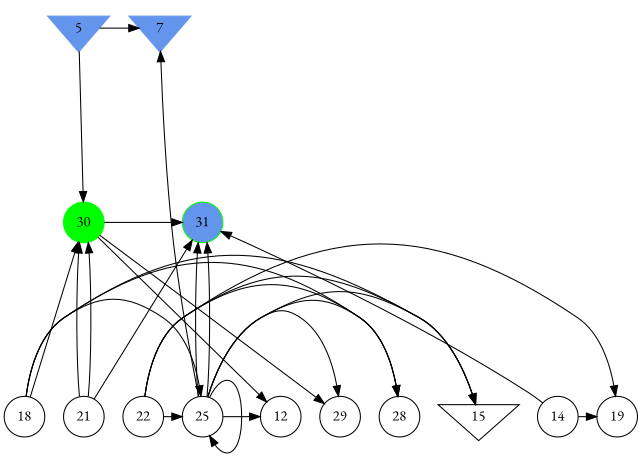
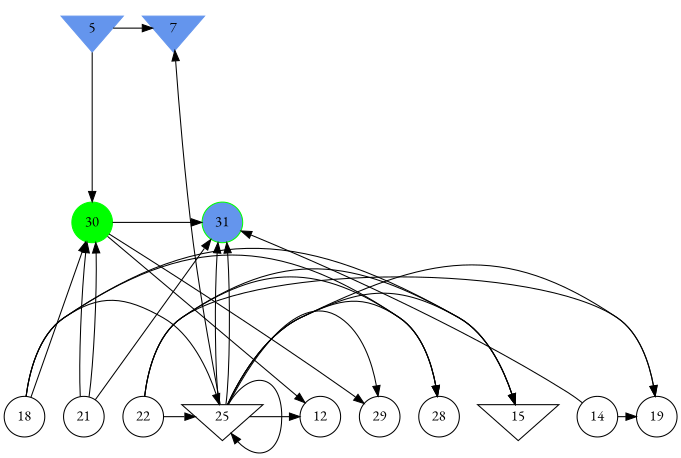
edge "25" -> "19": added
node "25": shape circle -> invtriangle
